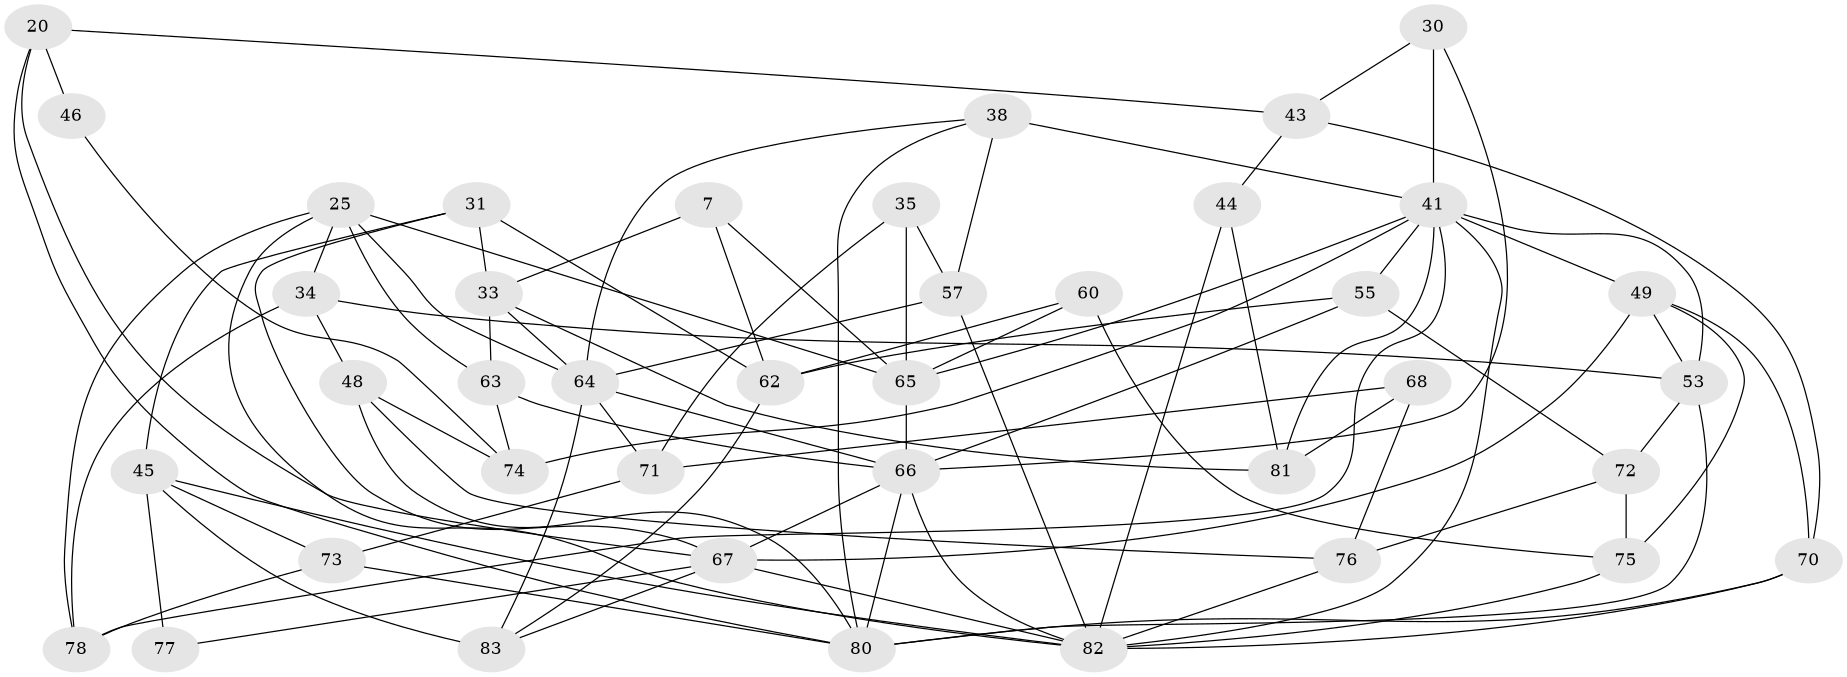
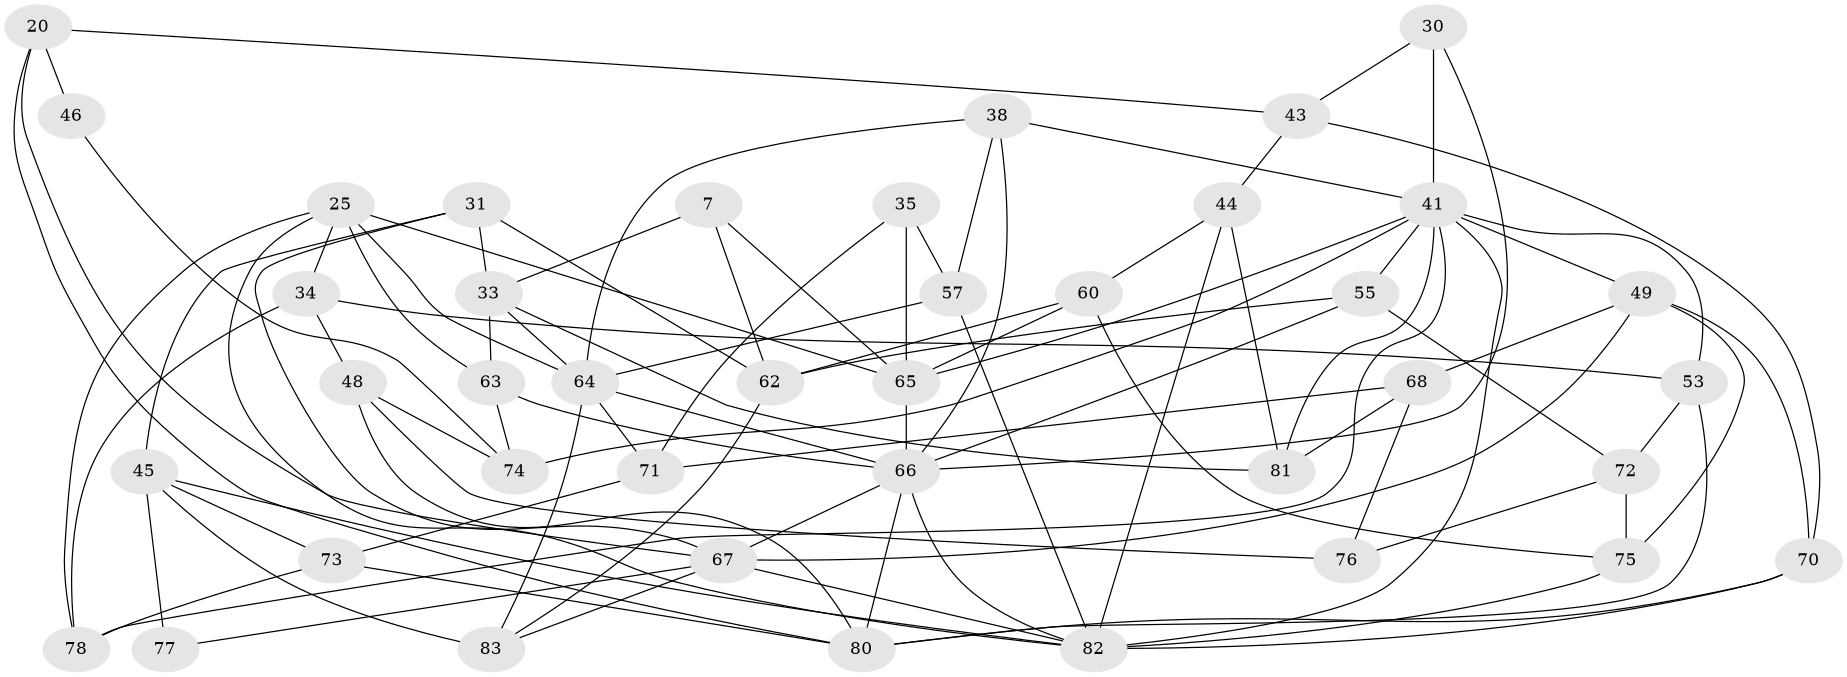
edge "44" -- "60": added
edge "38" -- "80": now "38" -- "66"
edge "49" -- "53": now "49" -- "68"
edge "76" -- "82": removed
